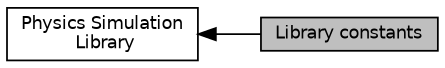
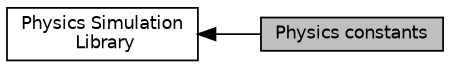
node "Library constants": label "Library constants" -> "Physics constants"
